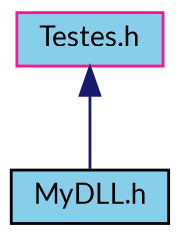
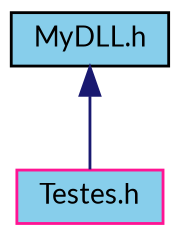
edge "MyDLL.h" -> "Testes.h": reversed
